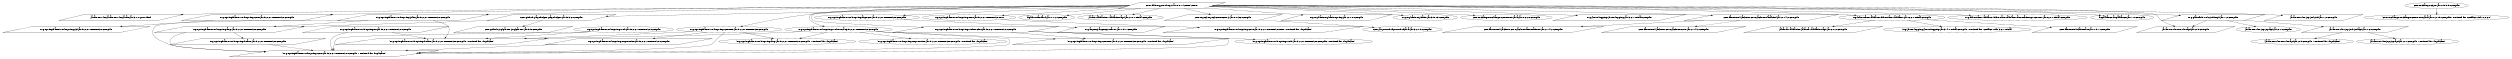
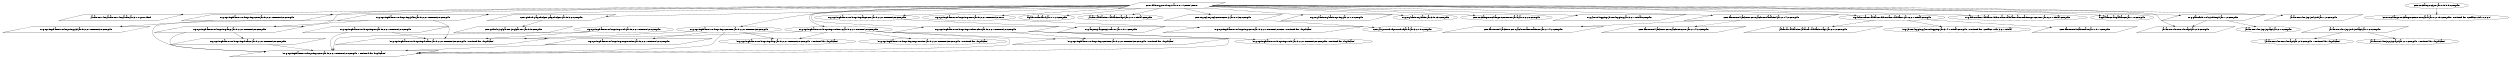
edge "org.glassfish.web:jstl-impl:jar:1.2:compile" -> "javax.servlet.jsp.jstl:jstl-api:jar:1.2:compile": removed
edge "com.github.pagehelper:pagehelper:jar:5.3.2:compile" -> "org.springframework:spring-aop:jar:5.2.21.RELEASE:compile": now "com.dbk.mypro:drug:war:0.0.1-SNAPSHOT" -> "org.springframework:spring-aop:jar:5.2.21.RELEASE:compile"
node "org.springframework:spring-webmvc:aop:5.2.21.RELEASE:compile": label "org.springframework:spring-webmvc:aop:5.2.21.RELEASE:compile" -> "org.springframework:spring-webmvc:jar:5.2.21.RELEASE:compile"
